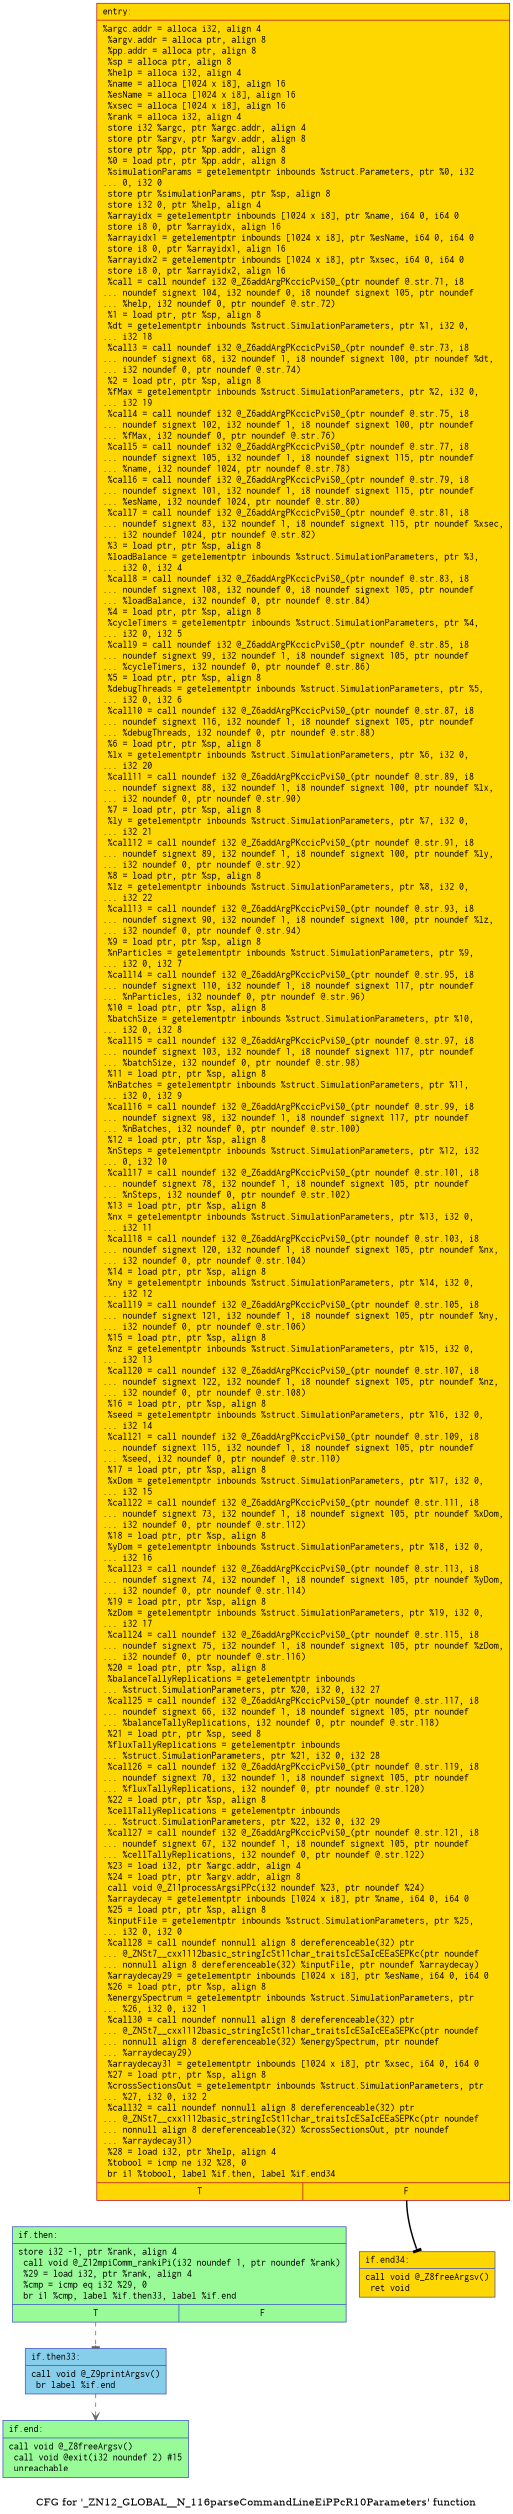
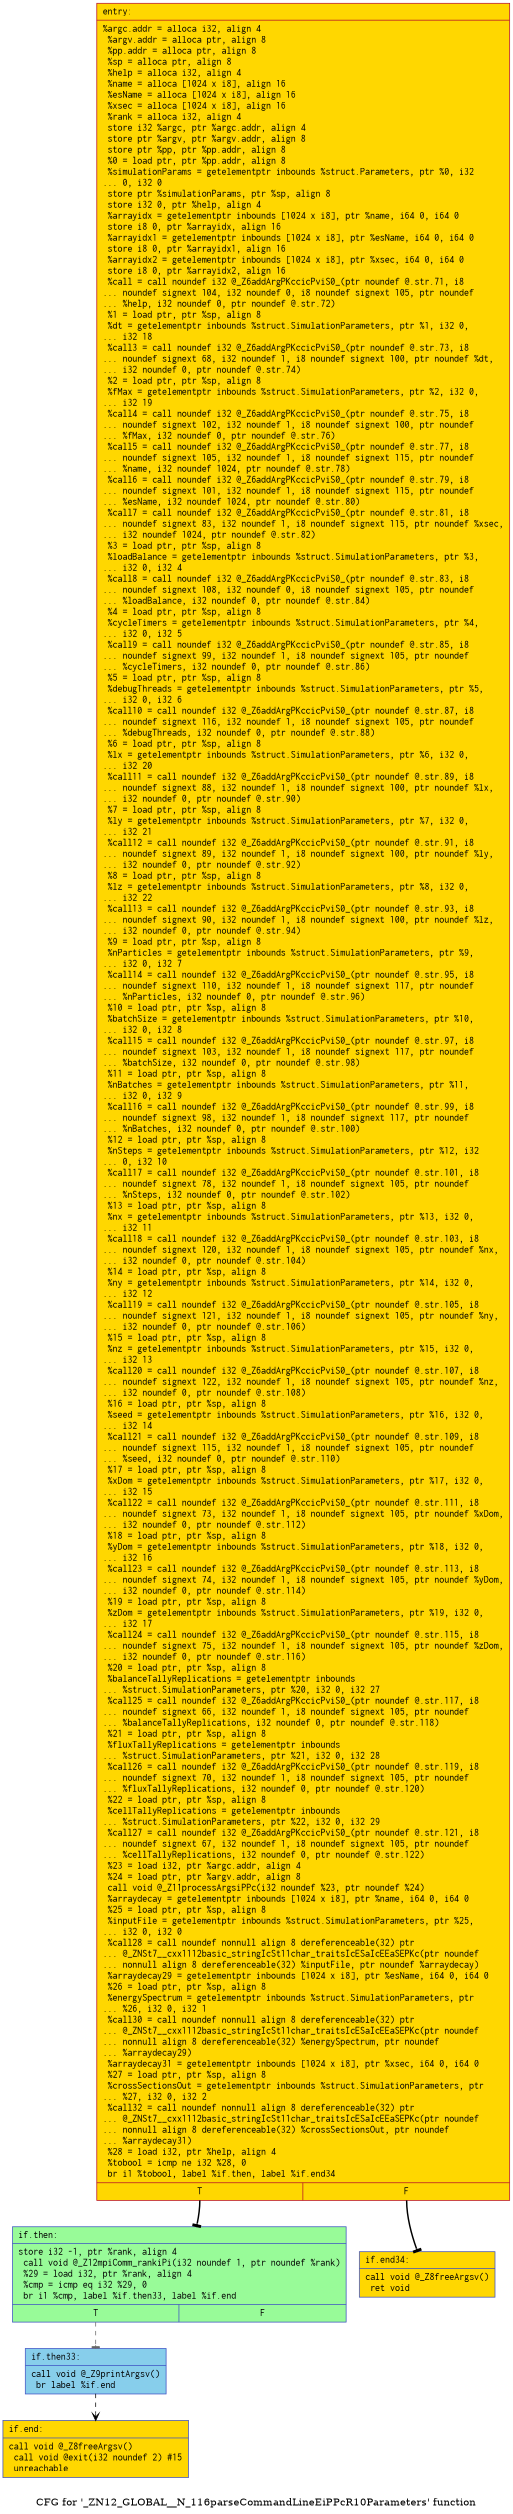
node "entry:": text "%21 = load ptr, ptr %sp, seed 8" -> "%21 = load ptr, ptr %sp, align 8"
edge "entry:" -> "if.then:": added
edge "if.then33:" -> "if.end:": color gray40 -> black
node "if.end:": fillcolor palegreen -> gold
